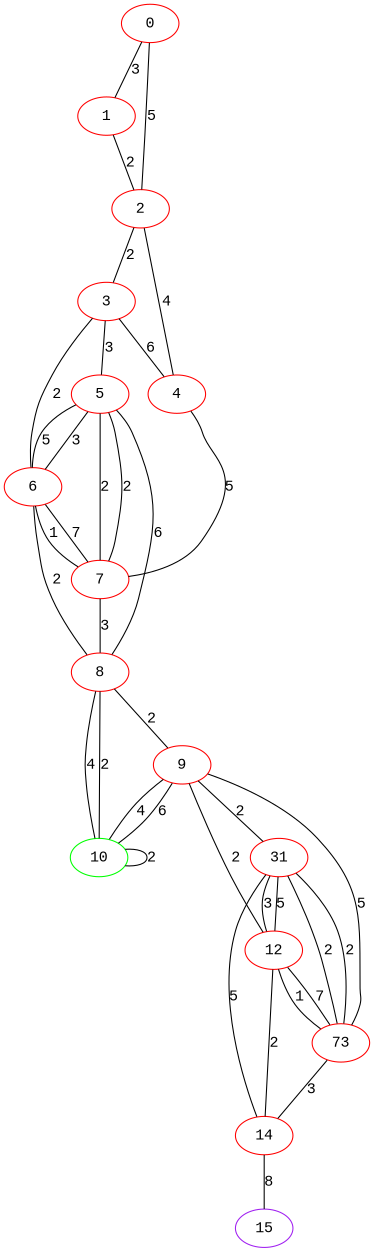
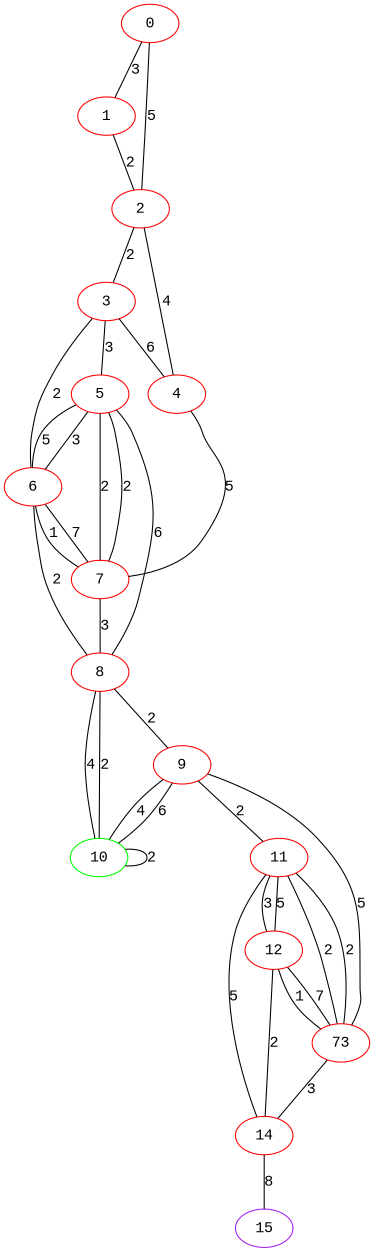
node "31": label "31" -> "11"
edge "9" -- "12": removed, label "2"
